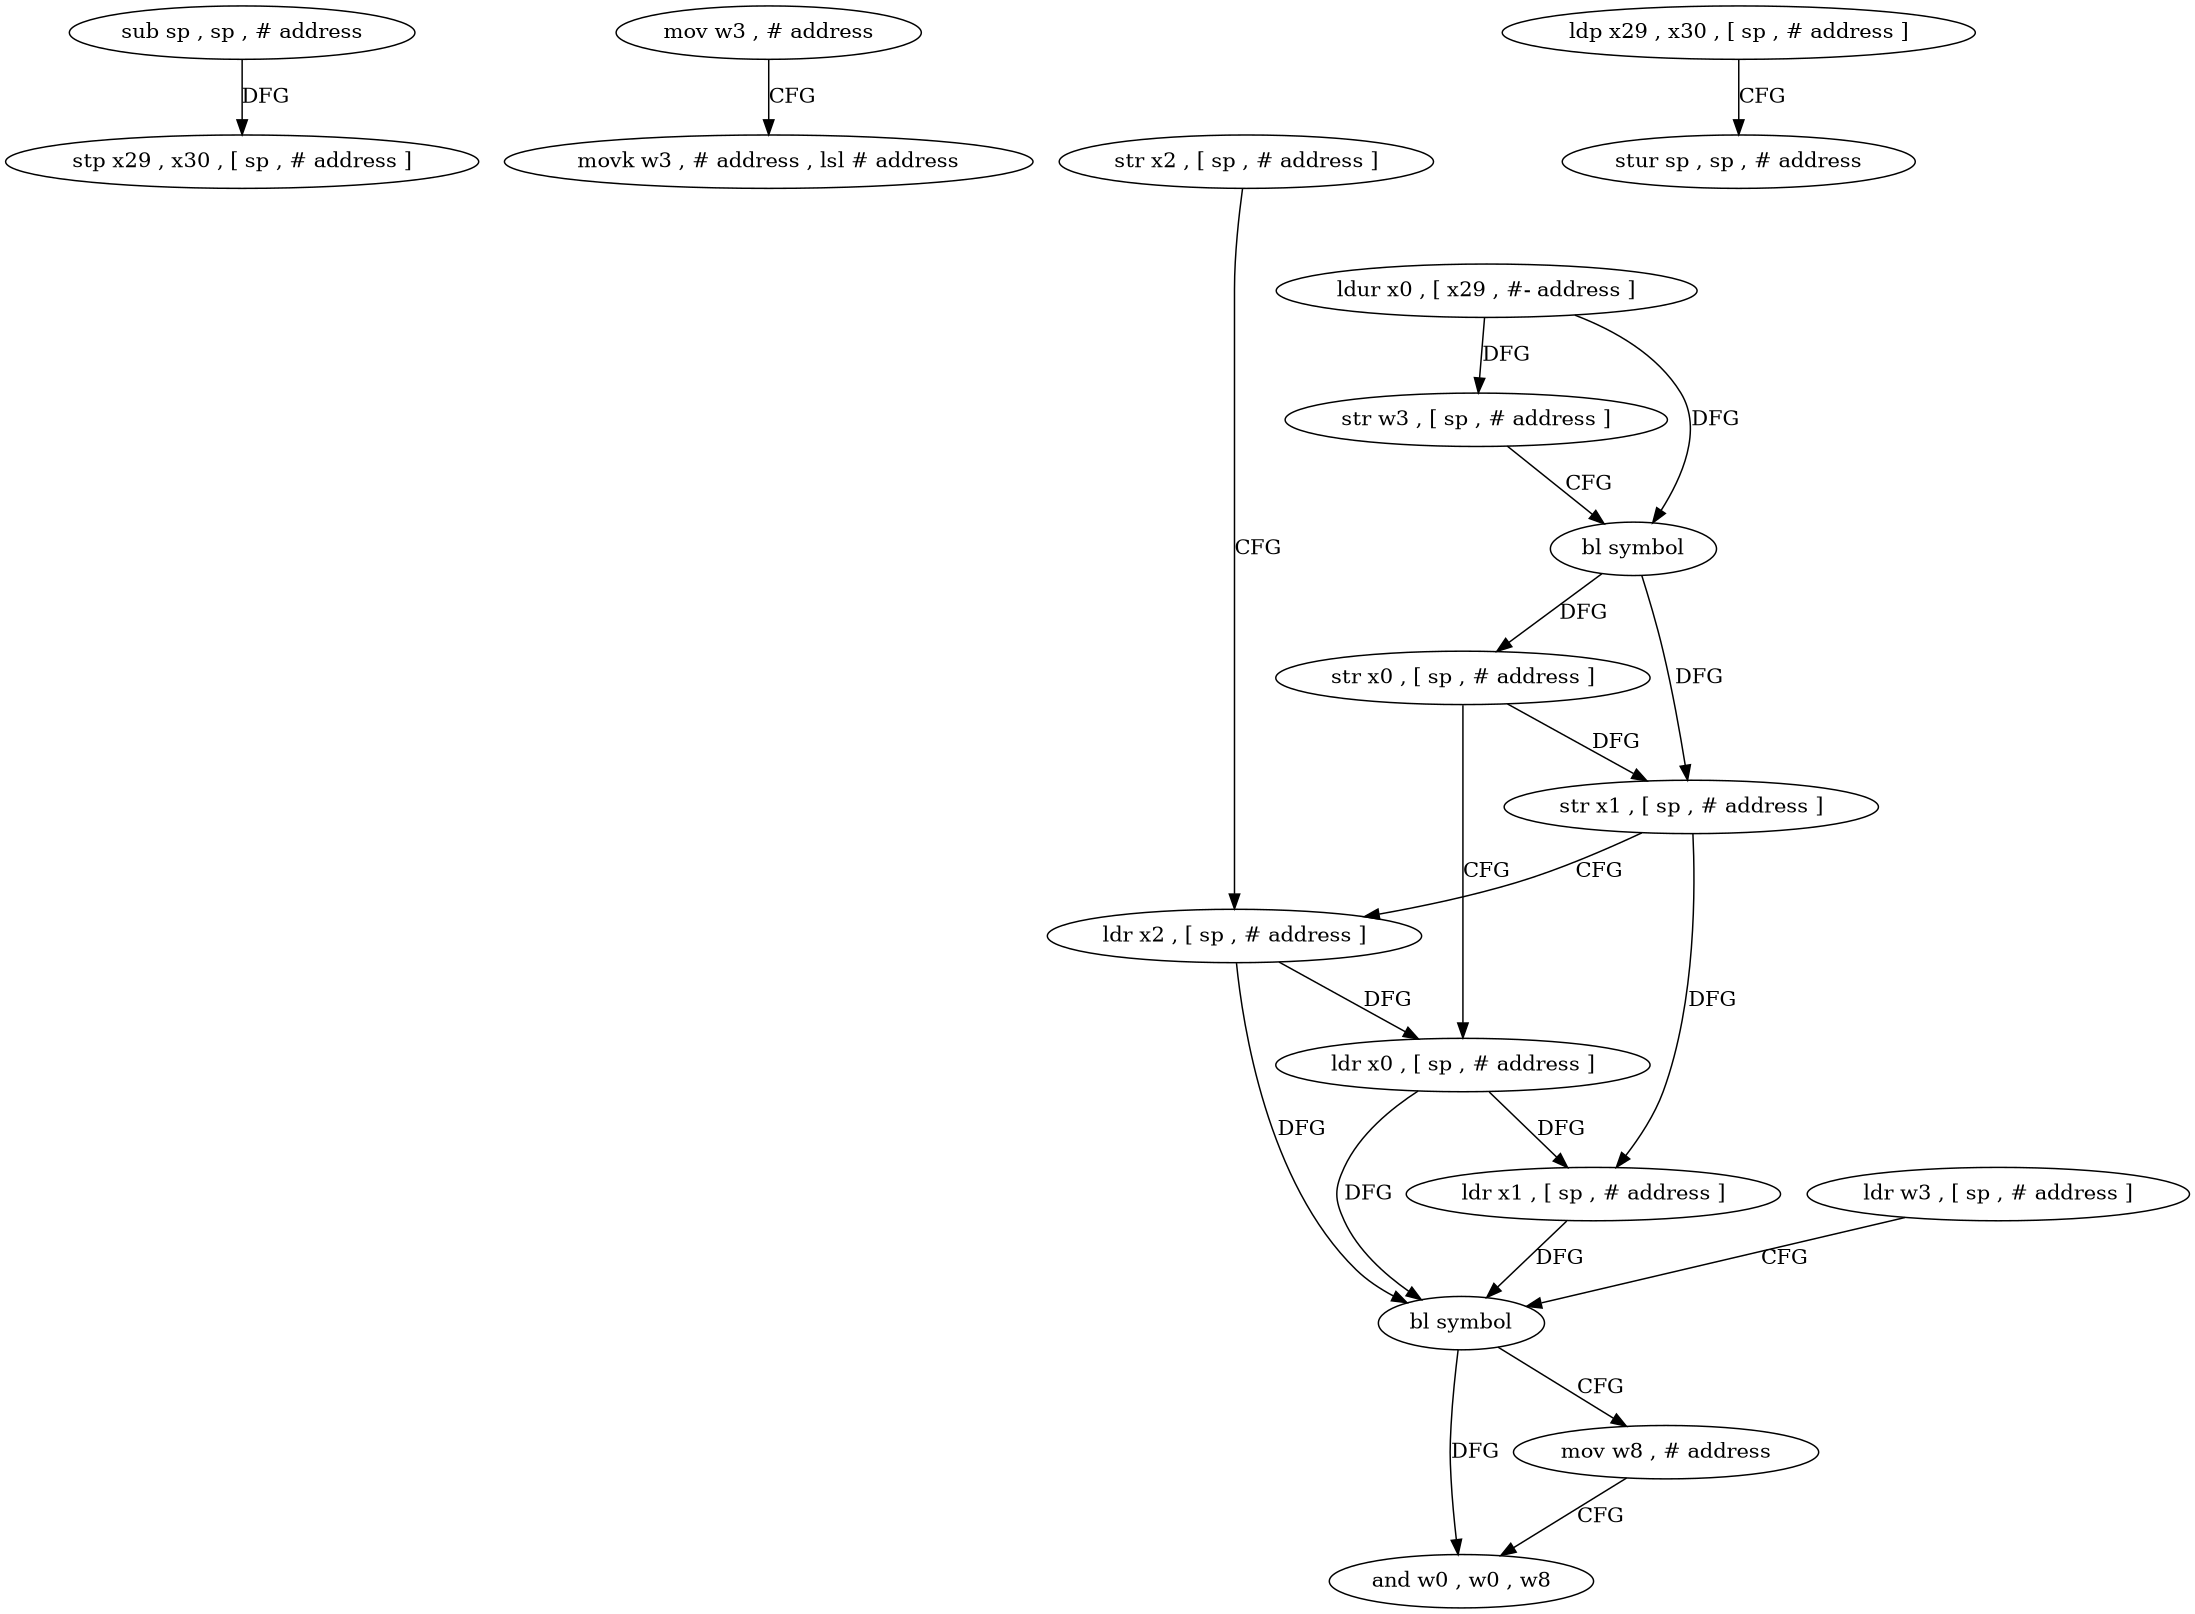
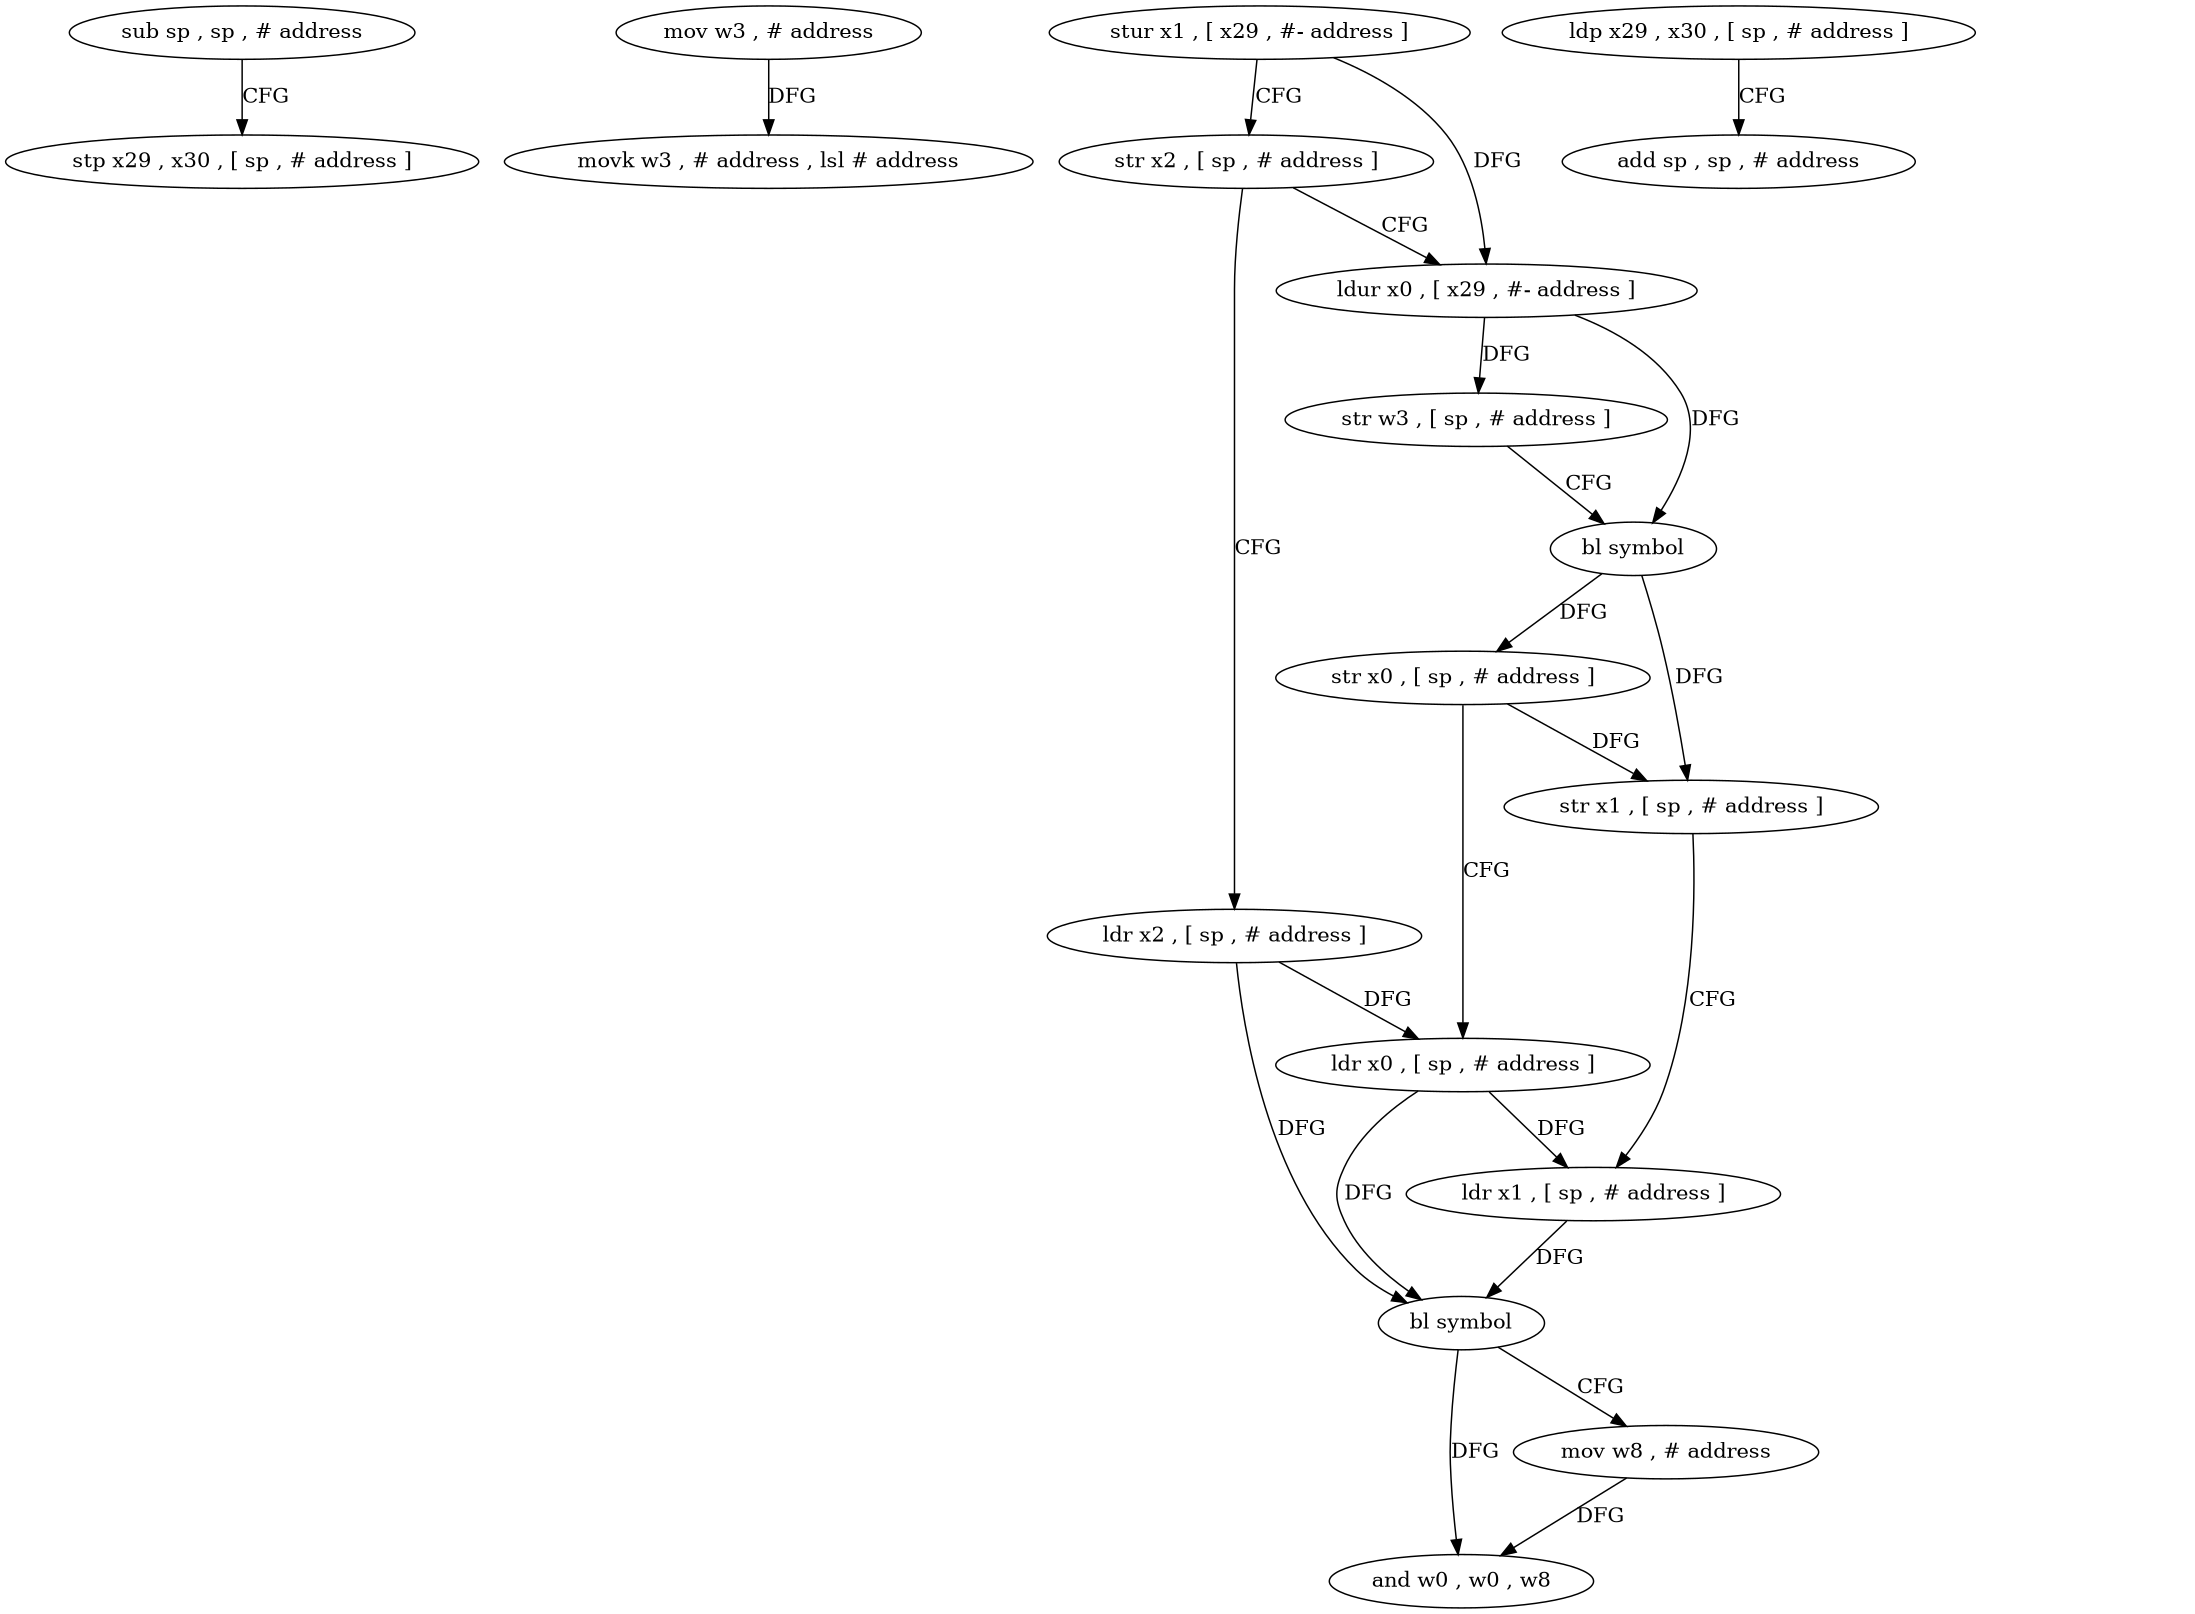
node "stur x1 , [ x29 , #- address ]": added
edge "sub sp , sp , # address" -> "stp x29 , x30 , [ sp , # address ]": label "DFG" -> "CFG"
edge "mov w3 , # address" -> "movk w3 , # address , lsl # address": label "CFG" -> "DFG"
node "stur sp , sp , # address": label "stur sp , sp , # address" -> "add sp , sp , # address"
edge "str x2 , [ sp , # address ]" -> "ldur x0 , [ x29 , #- address ]": added, label "CFG"
edge "str x1 , [ sp , # address ]" -> "ldr x2 , [ sp , # address ]": removed, label "CFG"
edge "str x1 , [ sp , # address ]" -> "ldr x1 , [ sp , # address ]": label "DFG" -> "CFG"
node "ldr w3 , [ sp , # address ]": removed
edge "mov w8 , # address" -> "and w0 , w0 , w8": label "CFG" -> "DFG"
